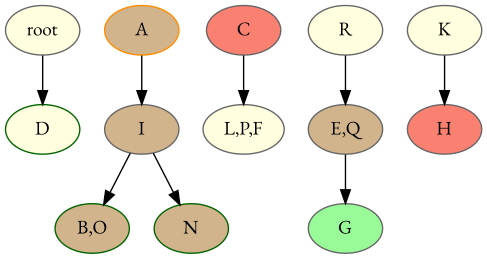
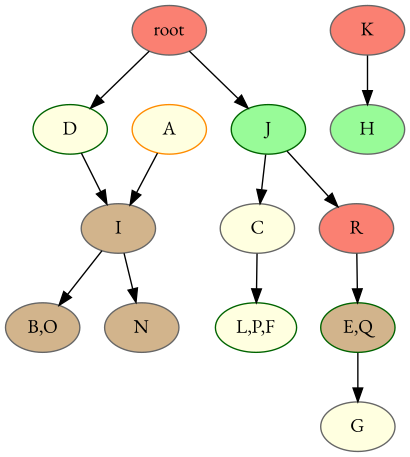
node "root": fillcolor lightyellow -> salmon
node "A": fillcolor tan -> lightyellow
node "C": fillcolor salmon -> lightyellow
node "R": fillcolor lightyellow -> salmon
node "K": fillcolor lightyellow -> salmon
node "L,P,F": color gray40 -> darkgreen
node "J": added
node "E,Q": color gray40 -> darkgreen
node "H": fillcolor salmon -> palegreen
edge "D" -> "I": added
node "B,O": color darkgreen -> gray40
node "N": color darkgreen -> gray40
node "G": fillcolor palegreen -> lightyellow
